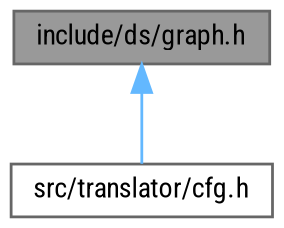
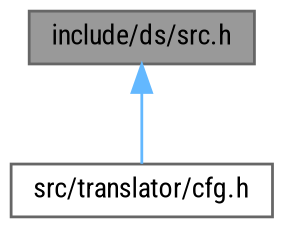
node "include/ds/graph.h": label "include/ds/graph.h" -> "include/ds/src.h"
